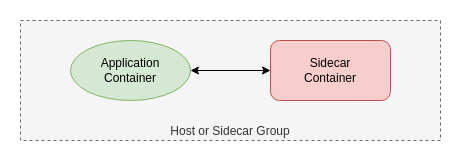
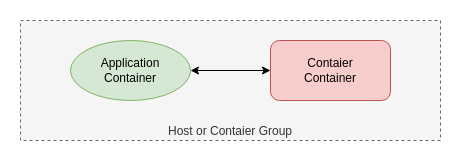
node "Sidecar Container": label "Sidecar Container" -> "Contaier Container"
node "Host or Sidecar Group": label "Host or Sidecar Group" -> "Host or Contaier Group"
